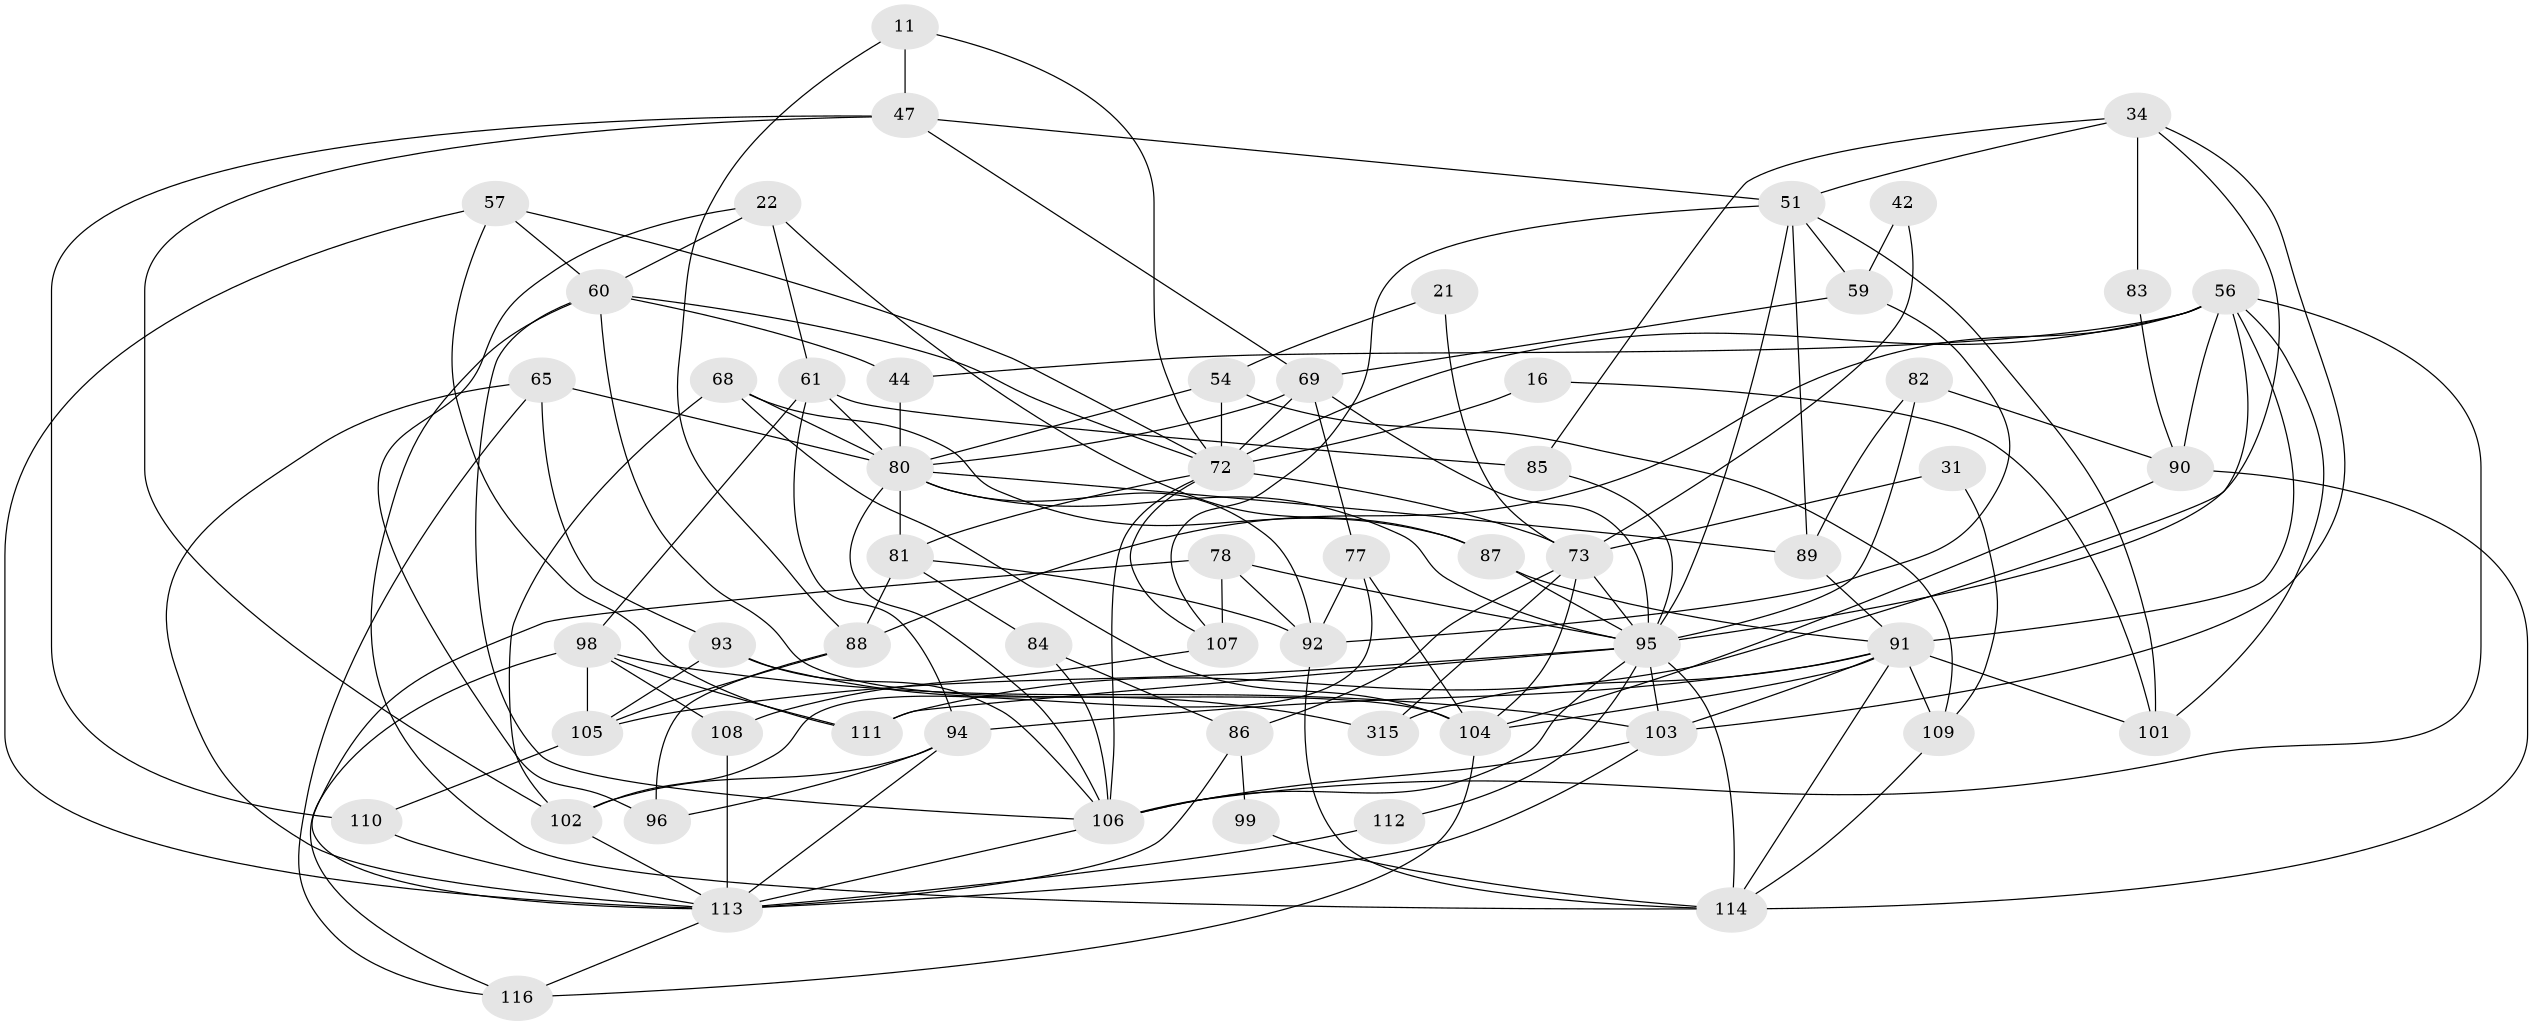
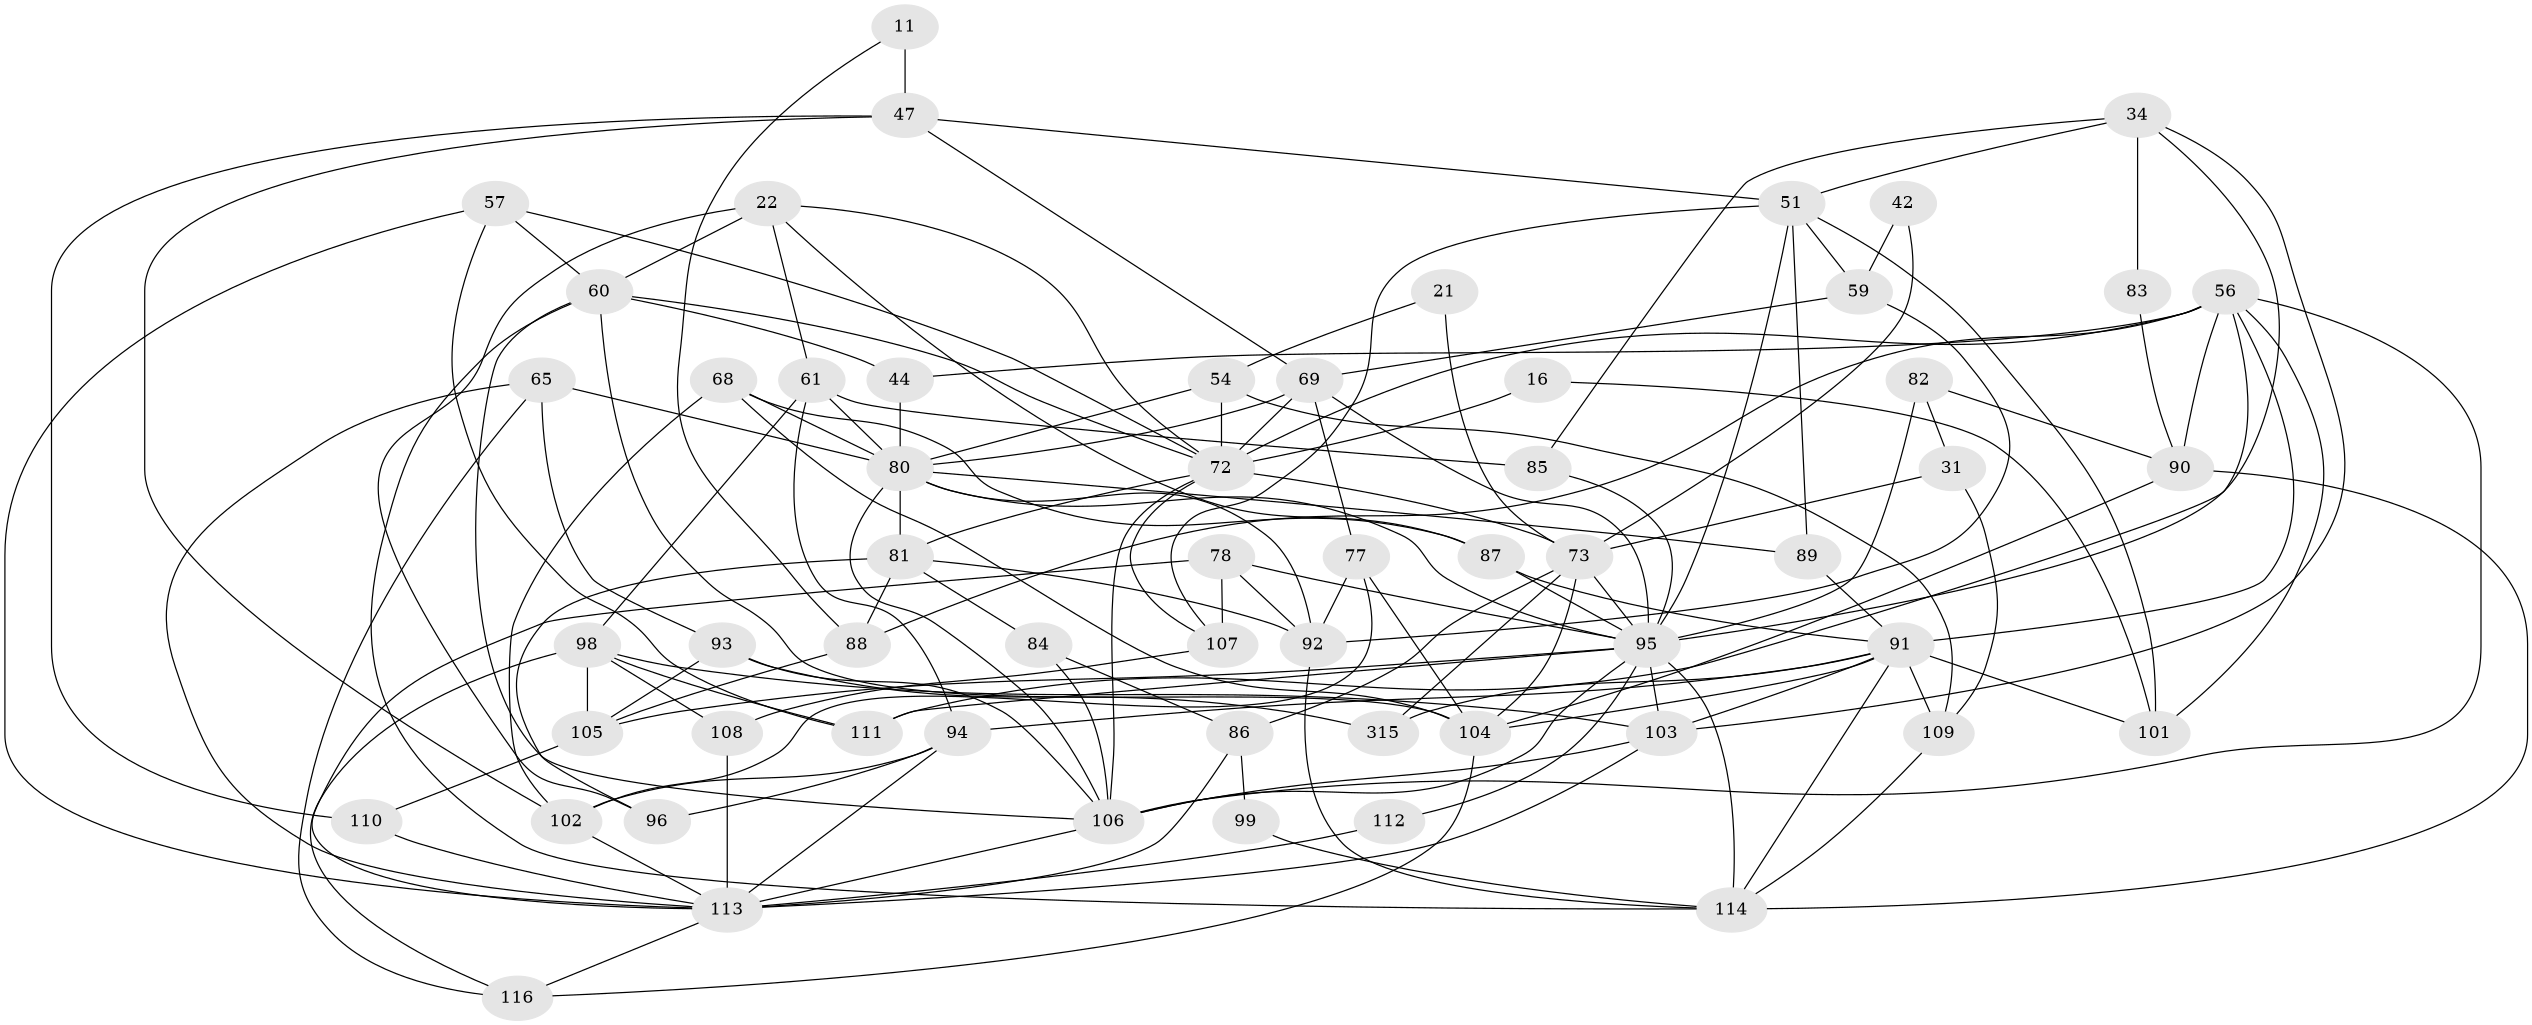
edge "11" -- "72": now "22" -- "72"
edge "82" -- "89": now "82" -- "31"
edge "88" -- "96": now "81" -- "96"
